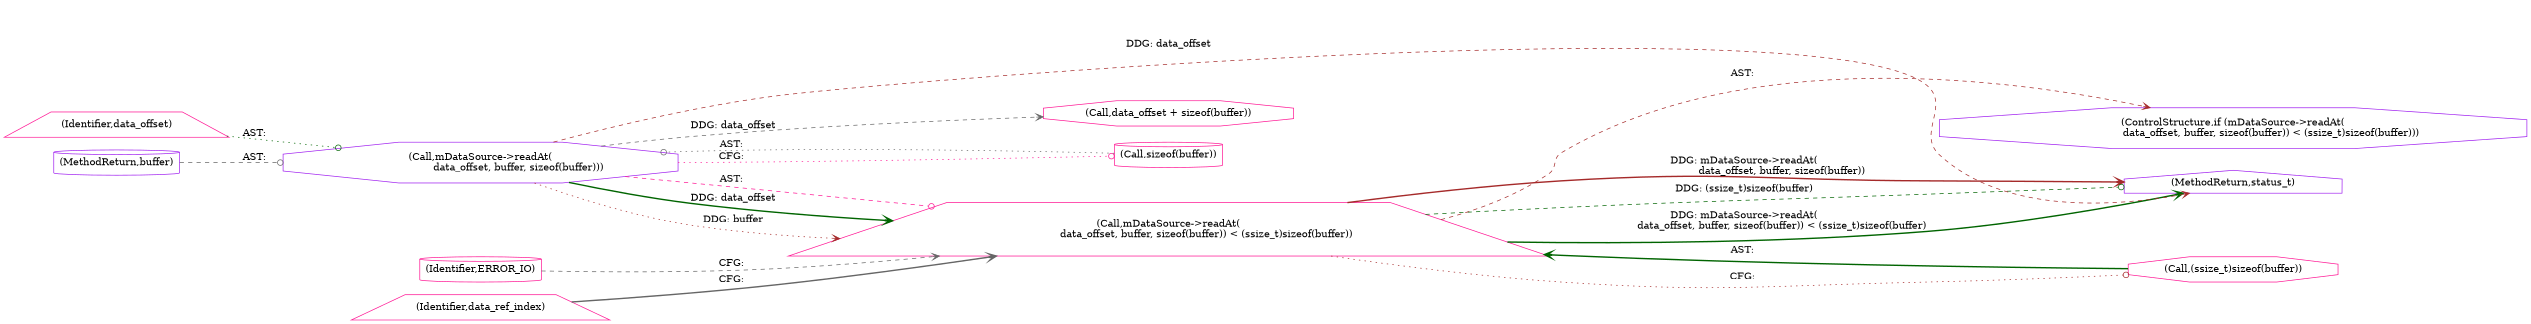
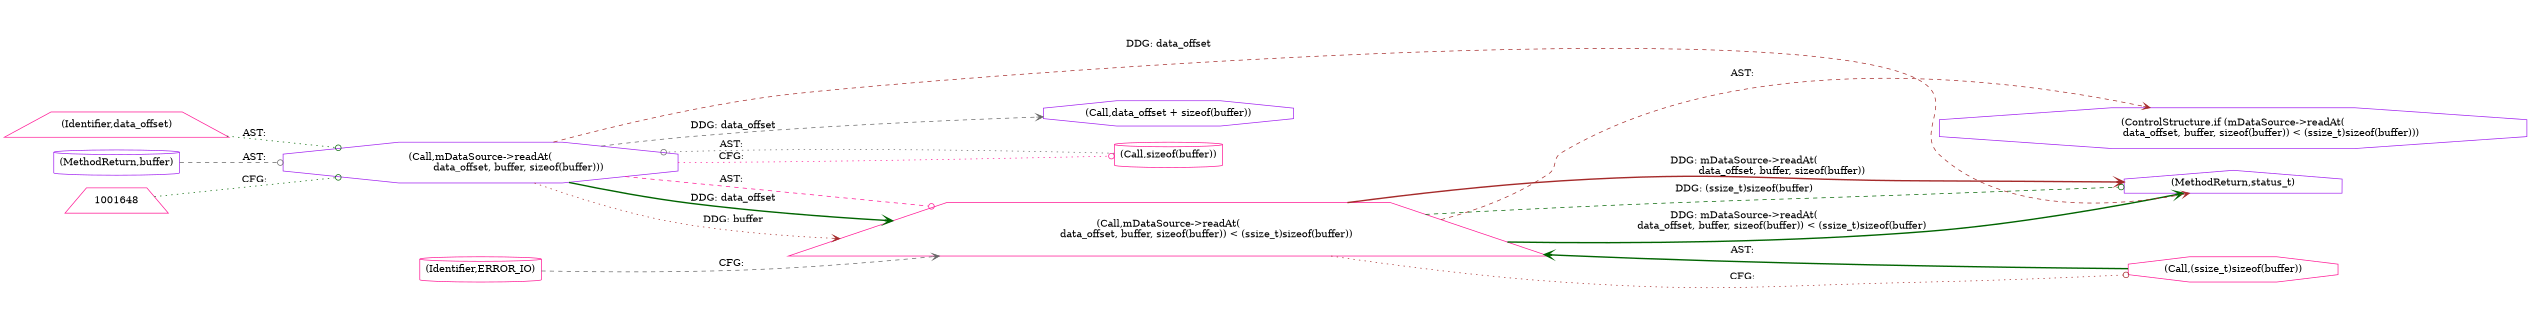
node "(Call,data_offset + sizeof(buffer))": color deeppink -> purple
node "1001648": added
node "(Identifier,data_ref_index)": removed
